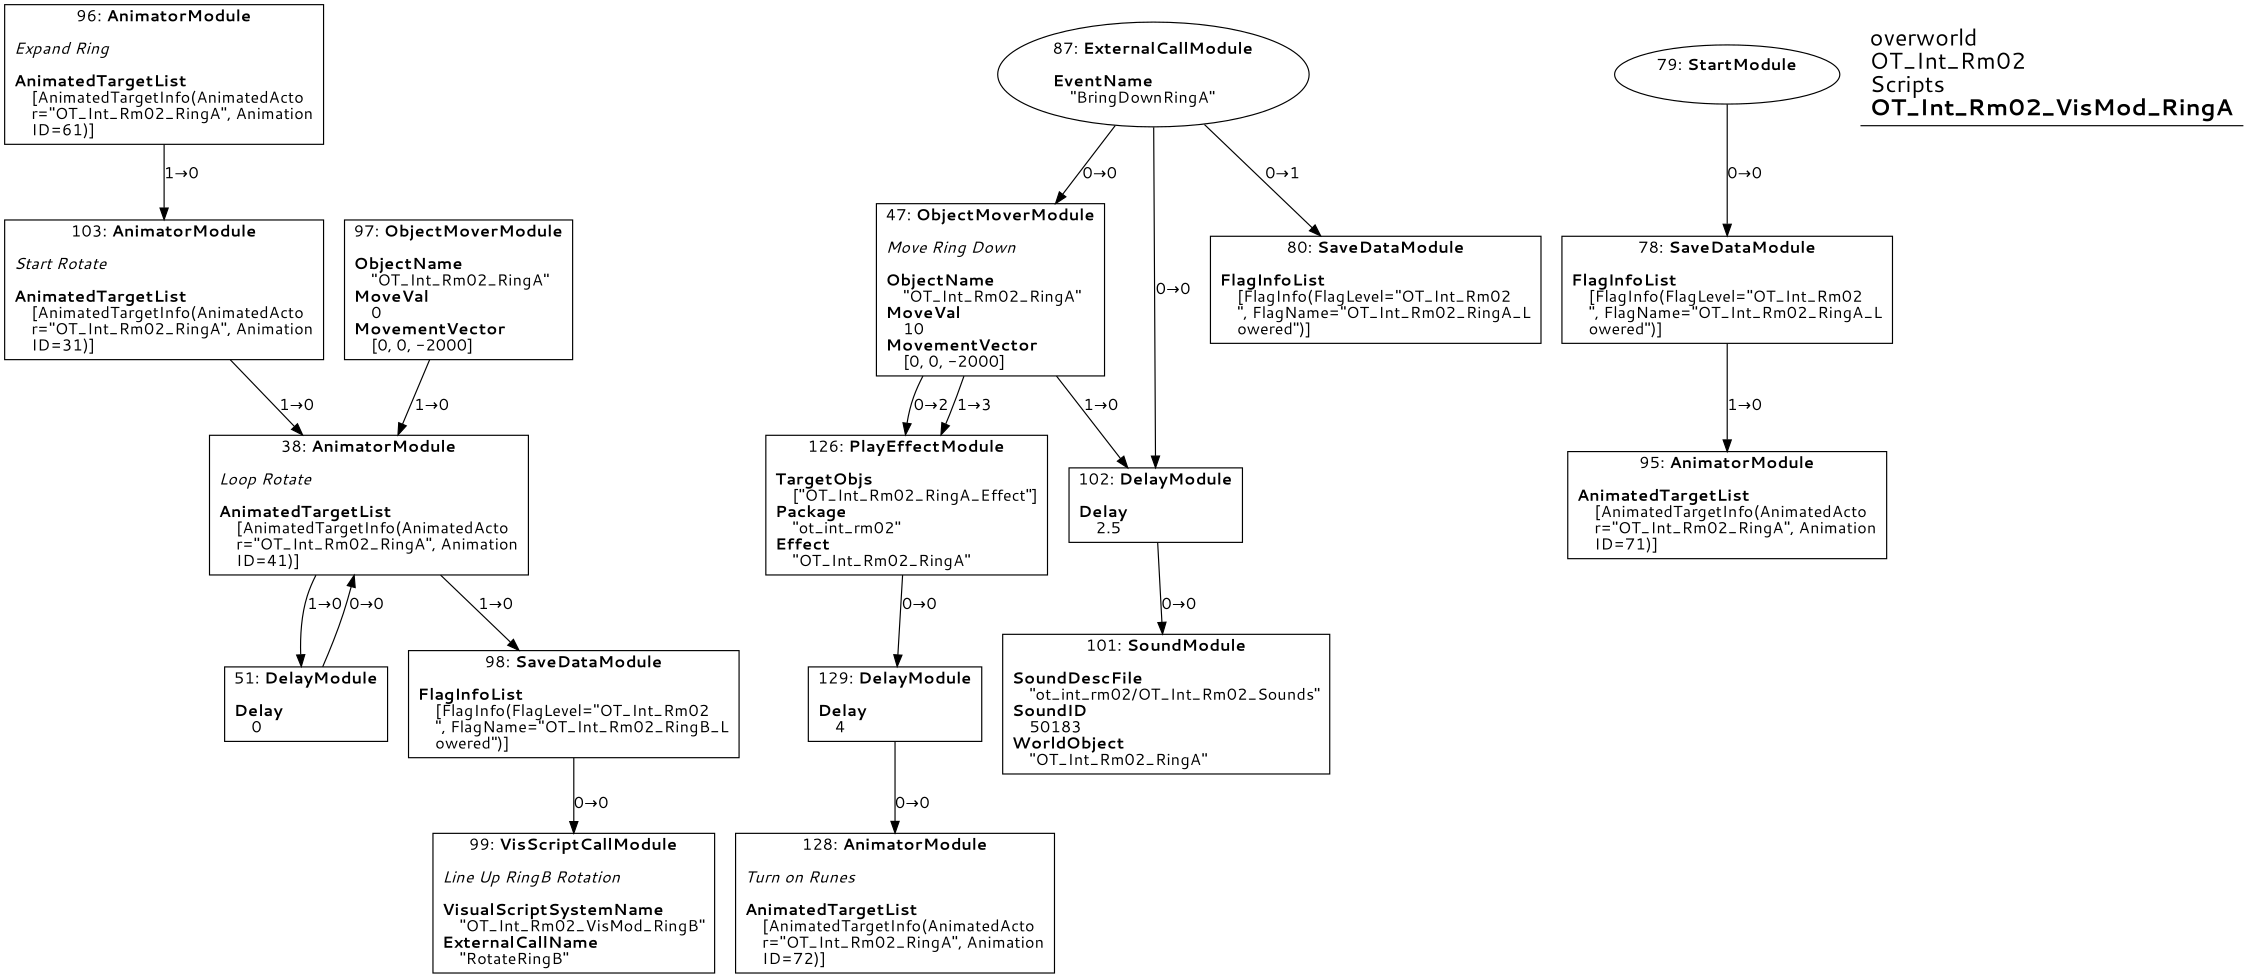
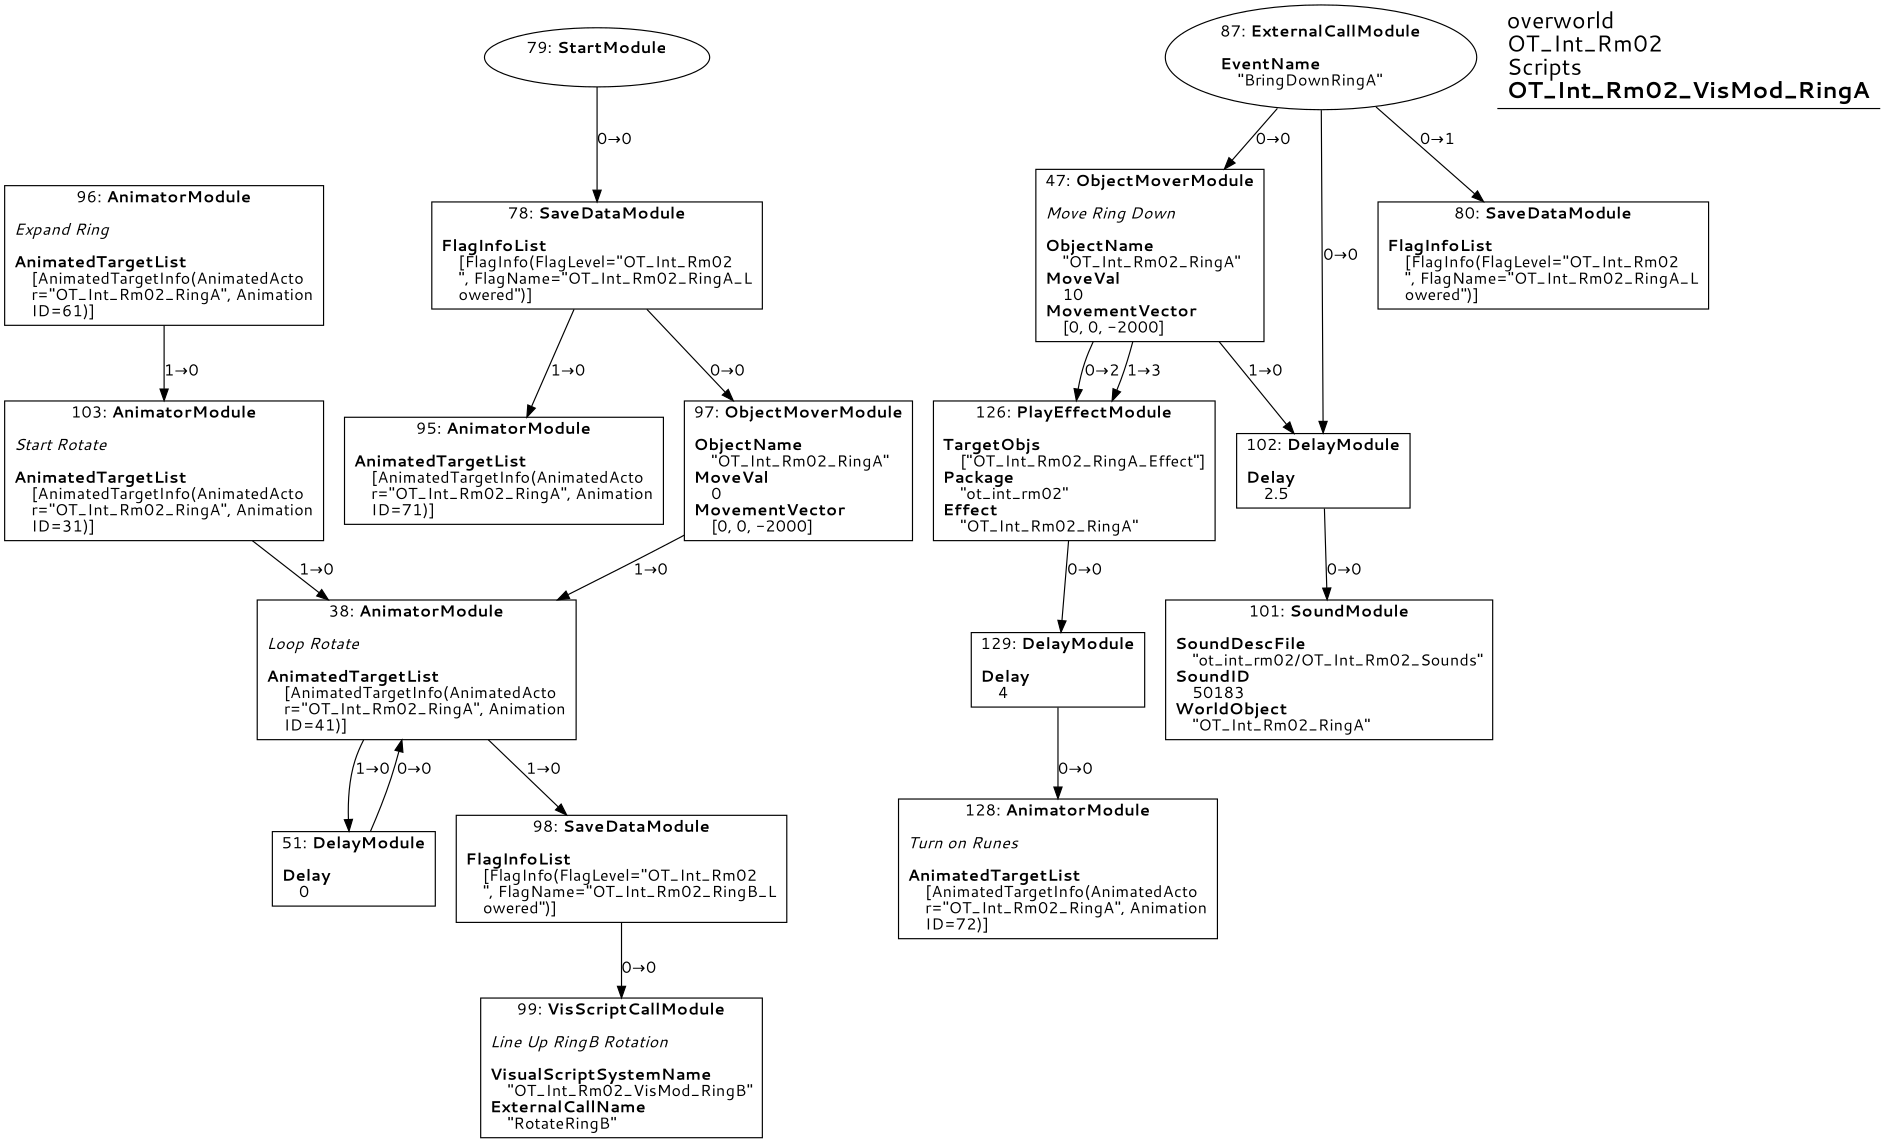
edge "78:" -> "97:": added, label "0→0"
